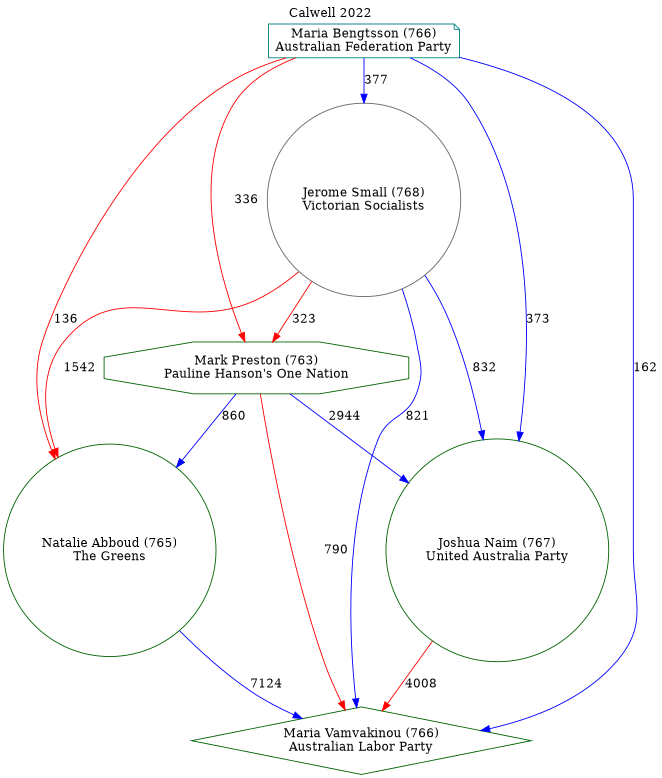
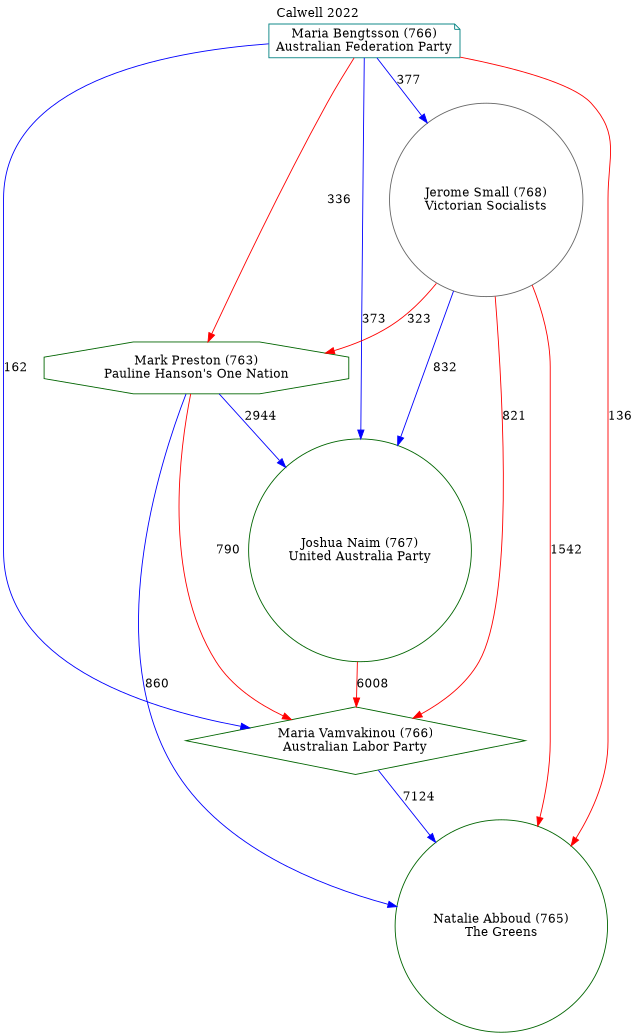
edge "Jerome Small (768) Victorian Socialists" -> "Maria Vamvakinou (766) Australian Labor Party": color blue -> red
edge "Natalie Abboud (765) The Greens" -> "Maria Vamvakinou (766) Australian Labor Party": reversed
edge "Joshua Naim (767) United Australia Party" -> "Maria Vamvakinou (766) Australian Labor Party": label "4008" -> "6008"
